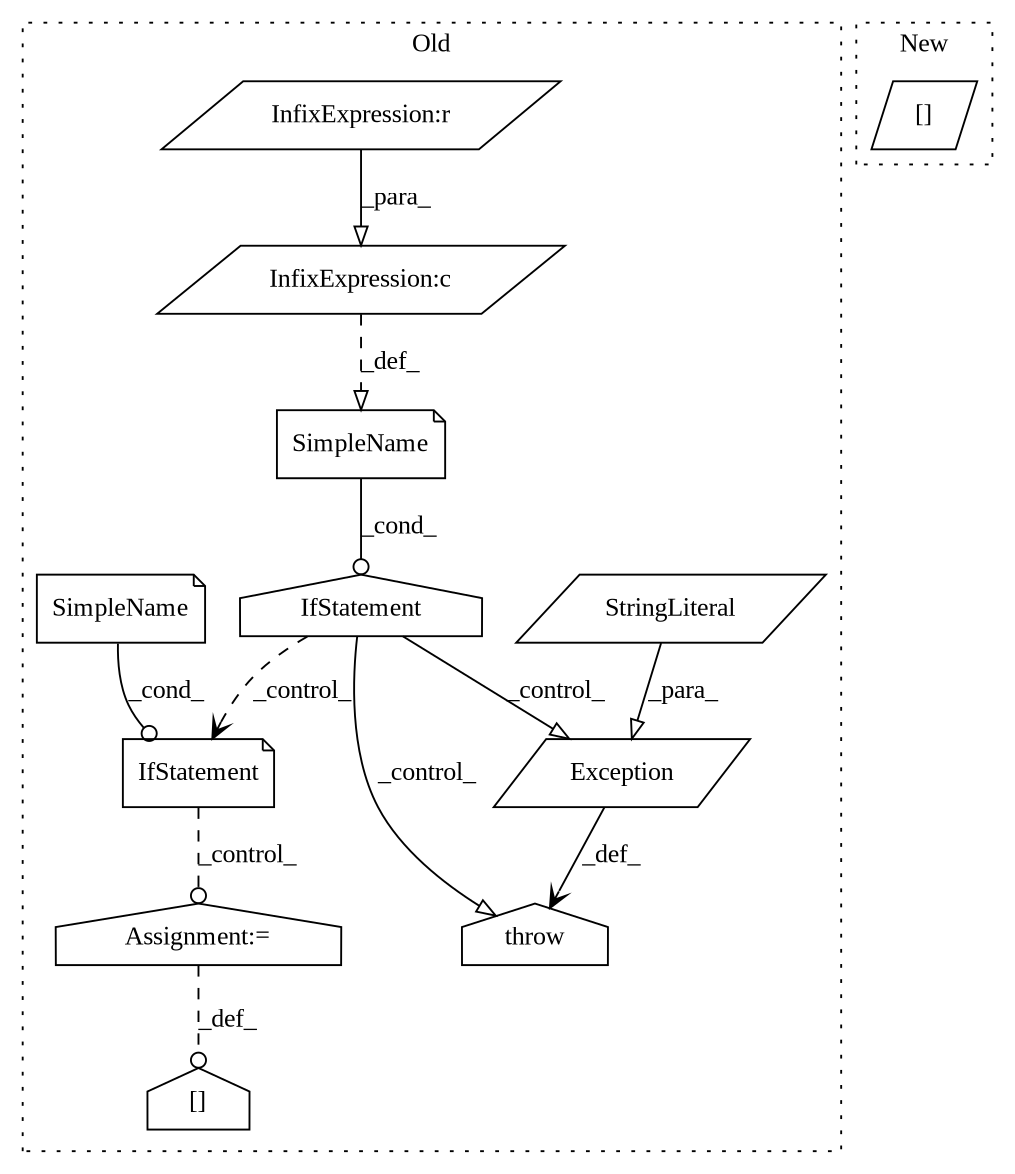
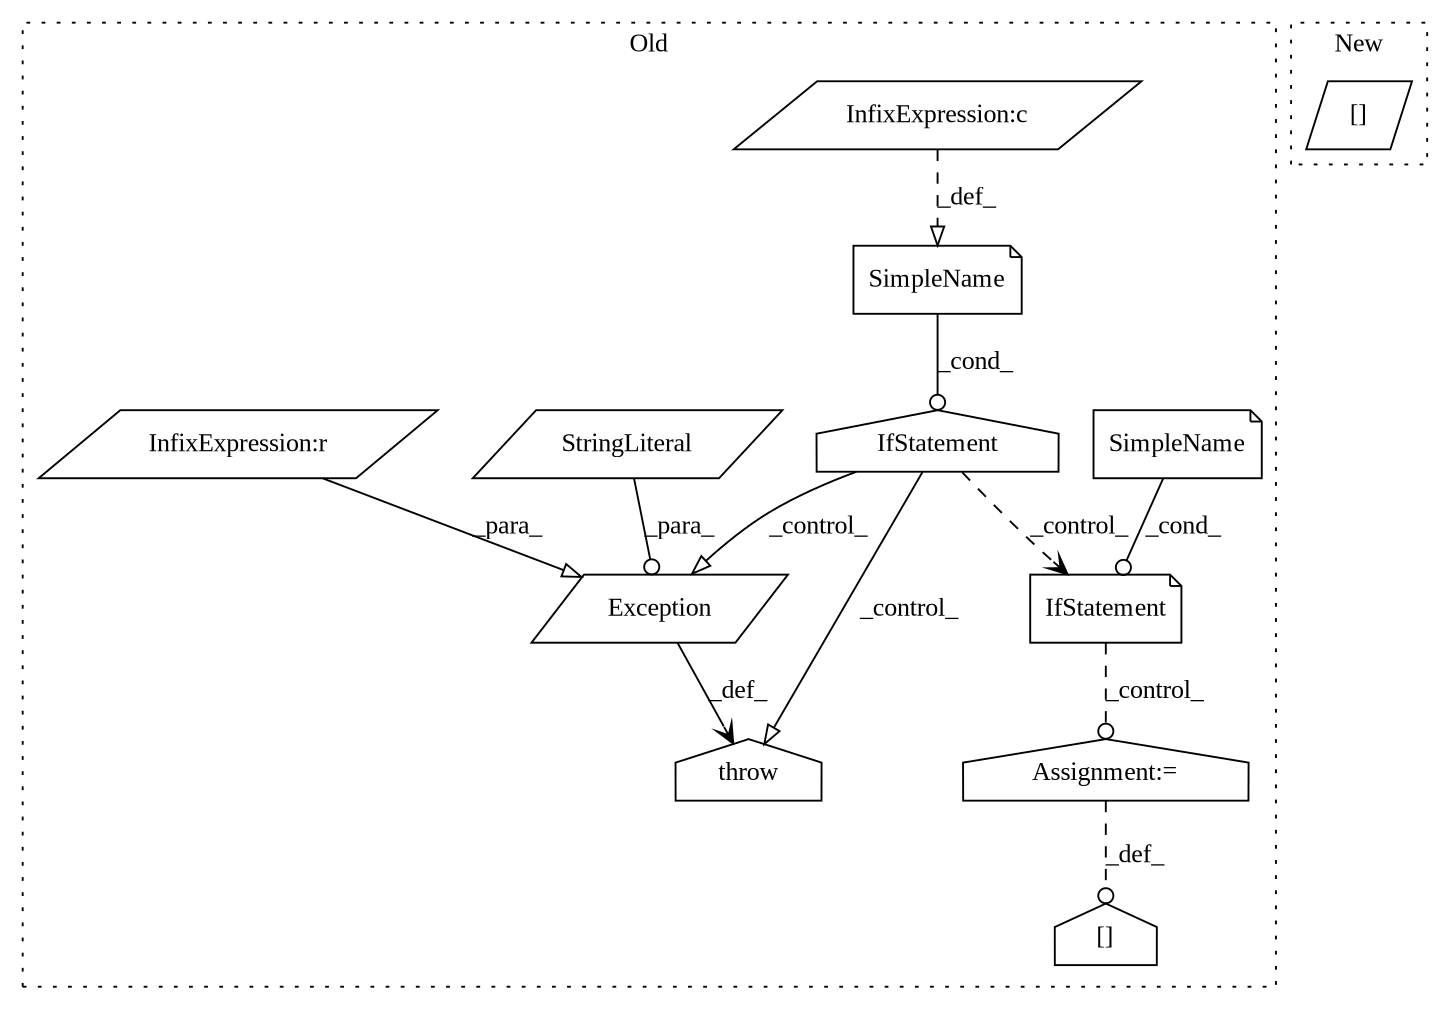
edge "InfixExpression:r" -> "InfixExpression:c": now "InfixExpression:r" -> "Exception"
edge "StringLiteral" -> "Exception": arrowhead onormal -> odot
